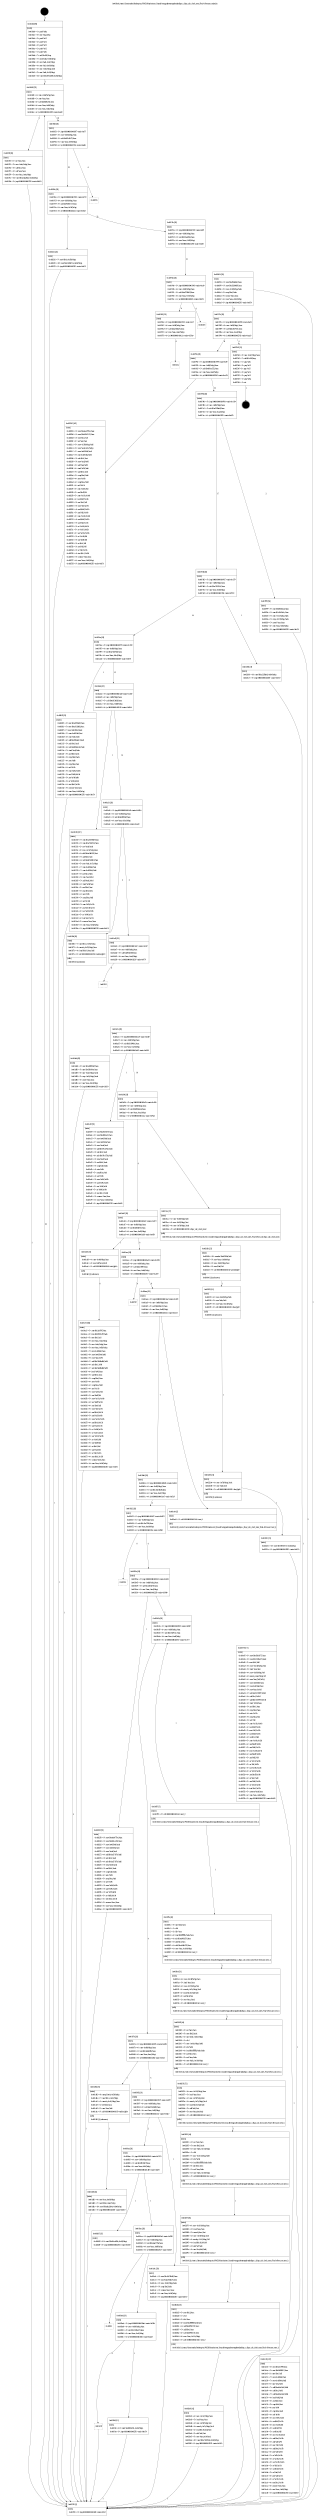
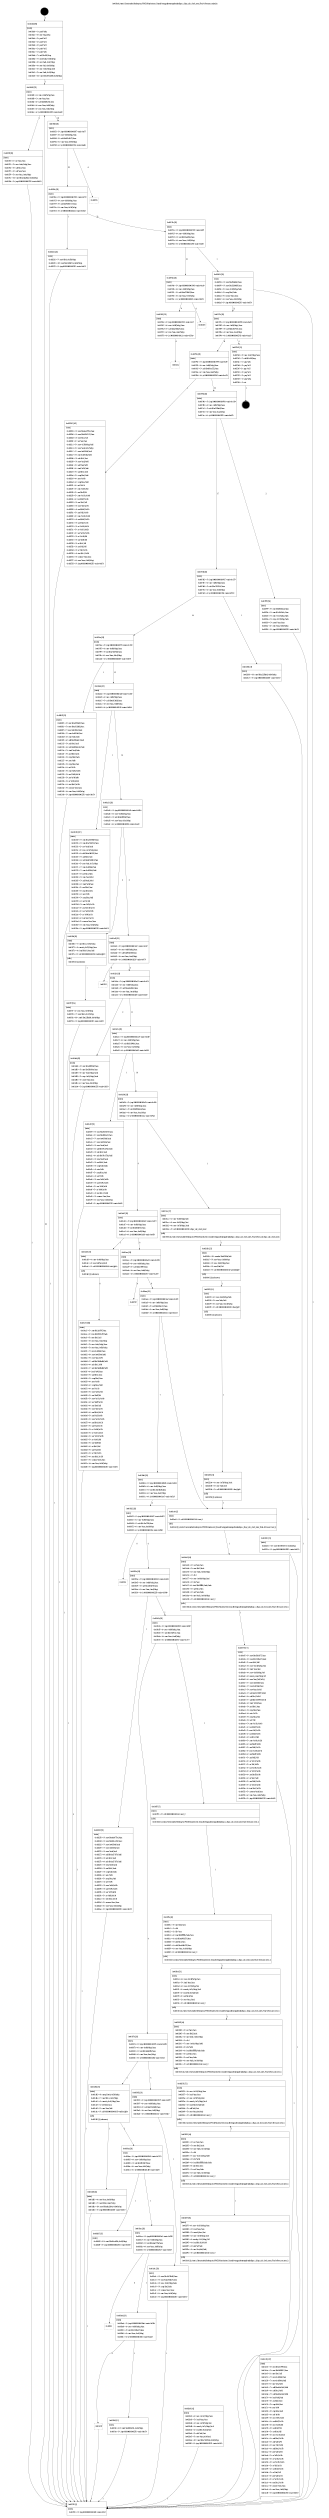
edge "0x40192a [28]" -> "0x401d94 [30]": added, label "1"
node "0x401a5e [28]": added
node "0x401f7f [26]": added
edge "0x402204 [12]" -> "0x402210 [15]": now "0x402204 [12]" -> "0x401e64 [5]"
node "0x401e69 [44]": added
edge "0x401fb7 [5]" -> "0x401b5a [28]": reversed
edge "0x402031 [32]" -> "0x402051 [46]": reversed
edge "0x401b92 [28]" -> "0x401bae [28]": now "0x401db2 [31]" -> "0x401bae [28]"
node "0x4020a3 [40]": removed
